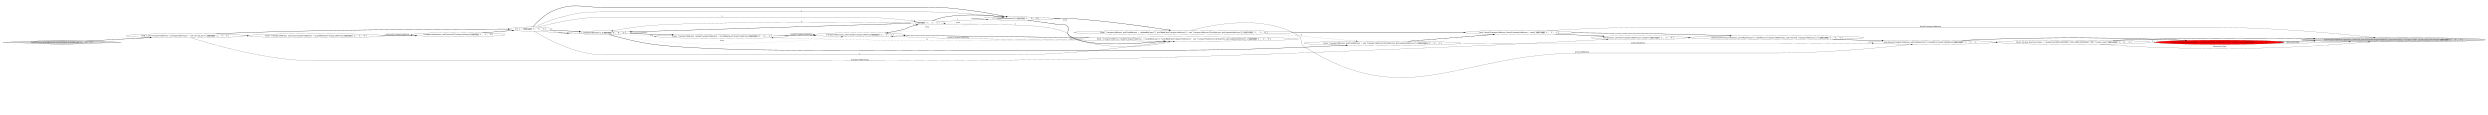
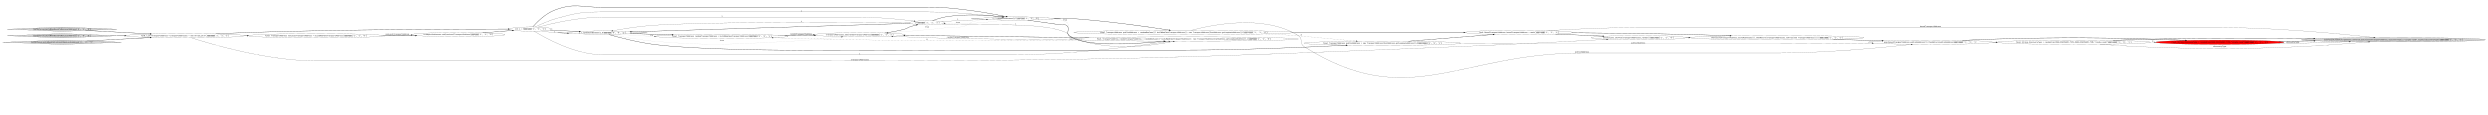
node "testEnforceLimitsWhenBoundToNonLocalAddress['0', '1', '0']": added
node "testEnforceLimitsWhenBoundToNonLocalAddress['1', '0', '0']": added
